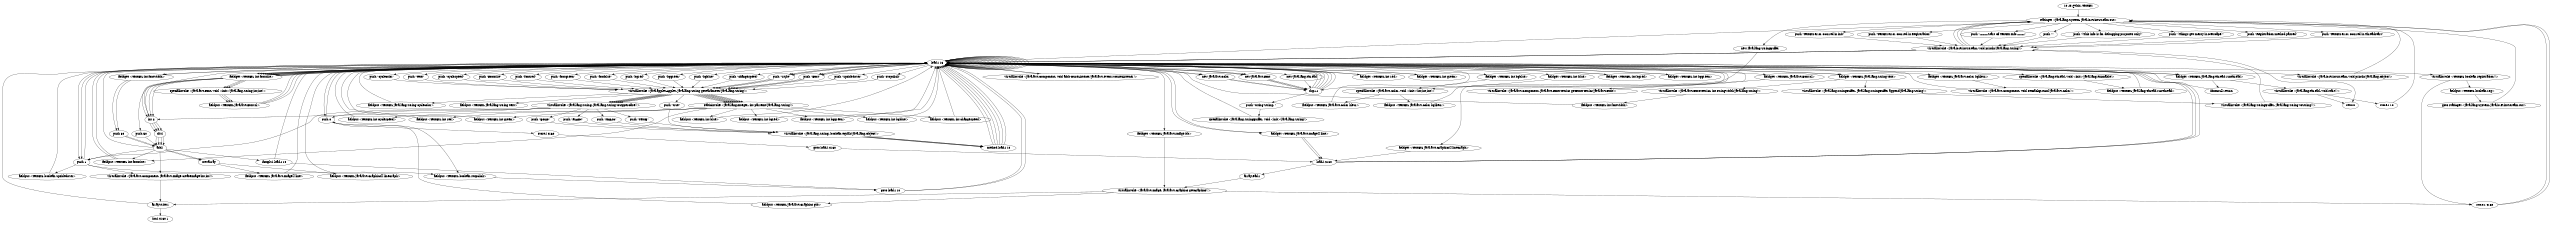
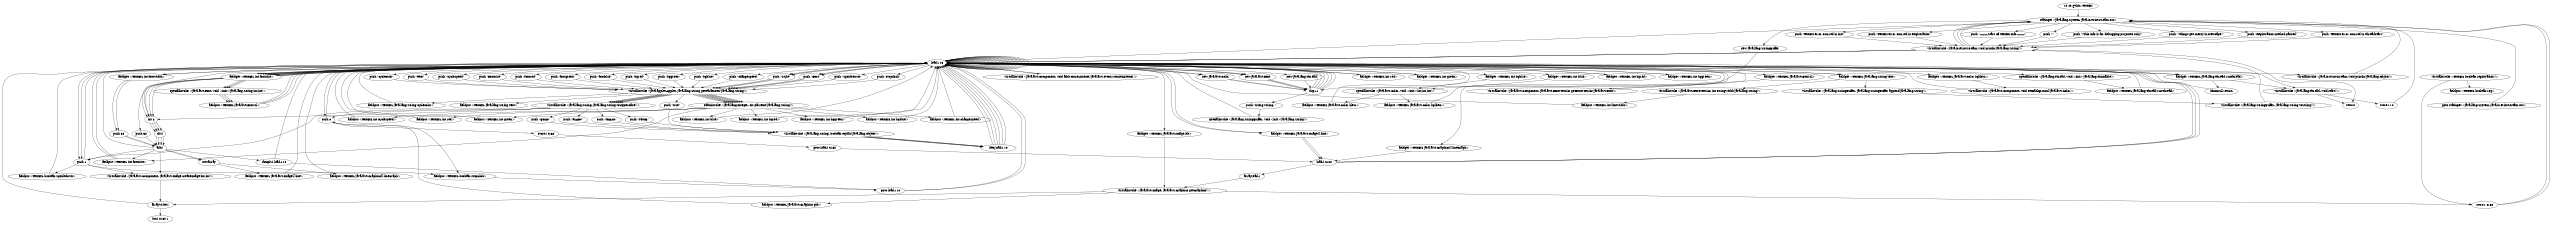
edge "load.r r6" -> "virtualinvoke <TextFX: boolean registration()>": now "load.r r6" -> "virtualinvoke <java.lang.Thread: void start()>"
edge "fieldput <TextFX: boolean reg>" -> "goto staticget <java.lang.System: java.io.PrintStream out>": removed
node "method load.r r0": label "method load.r r0" -> "ifeq load.r r0"
